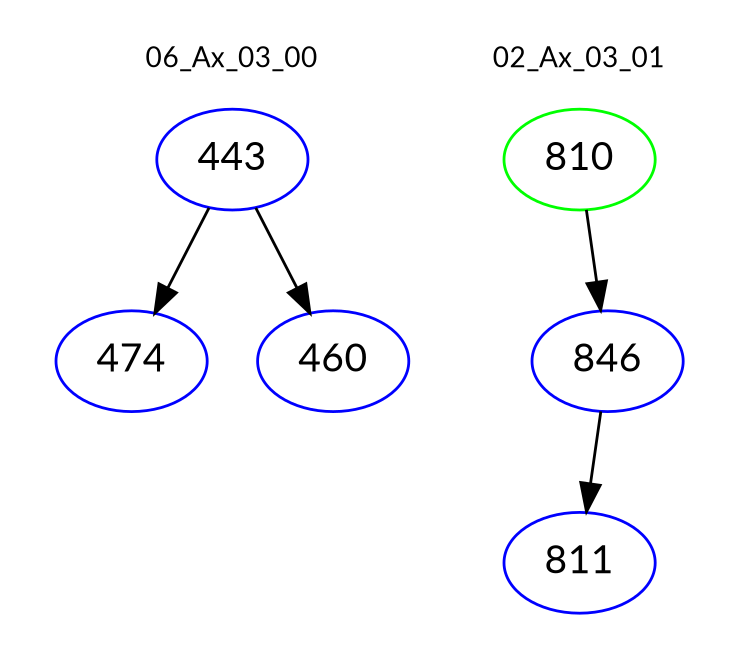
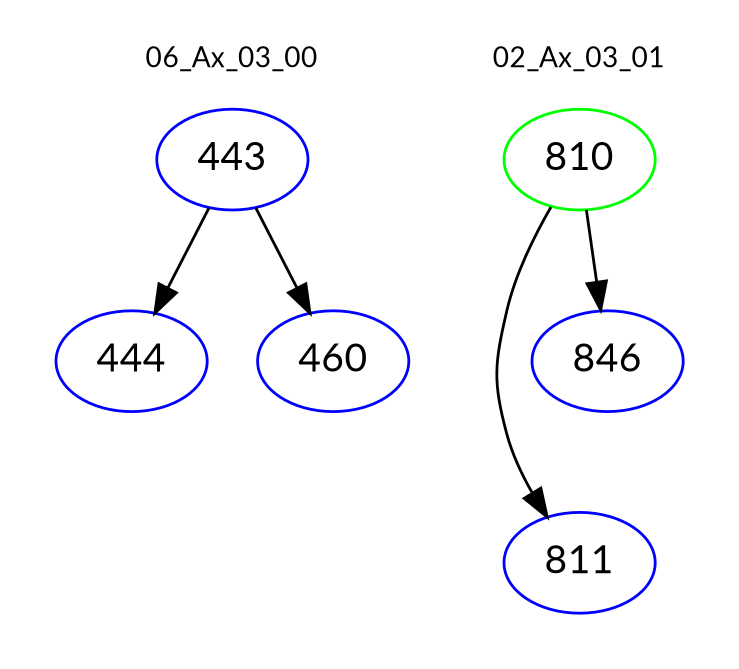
node "474": label "474" -> "444"
edge "846" -> "811": now "810" -> "811"
